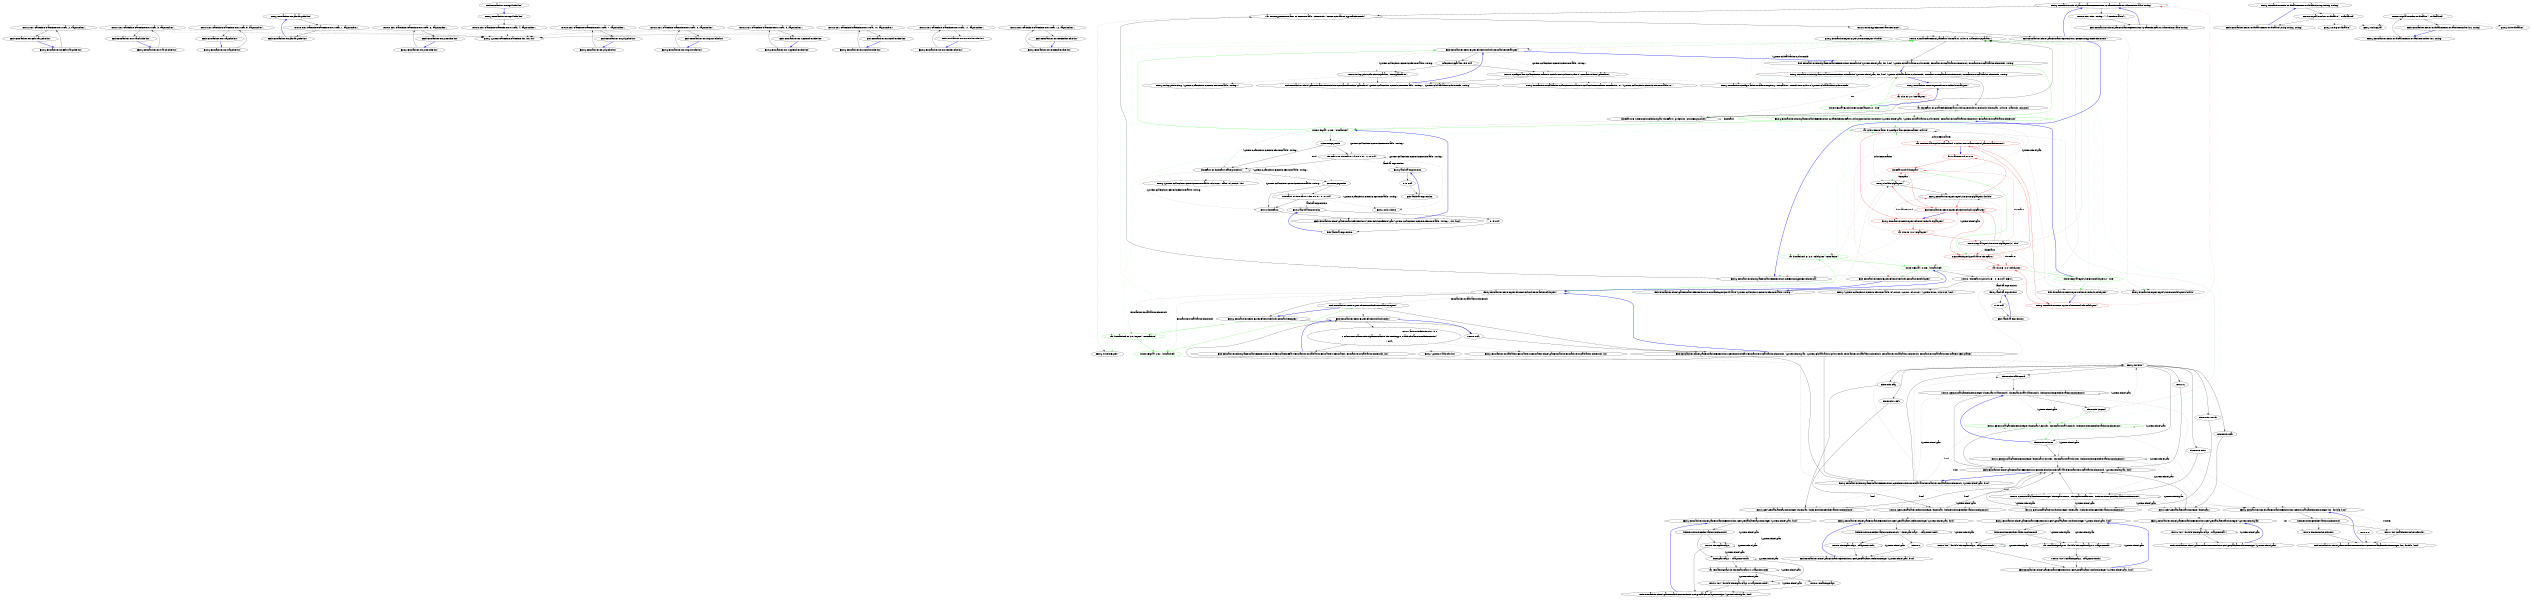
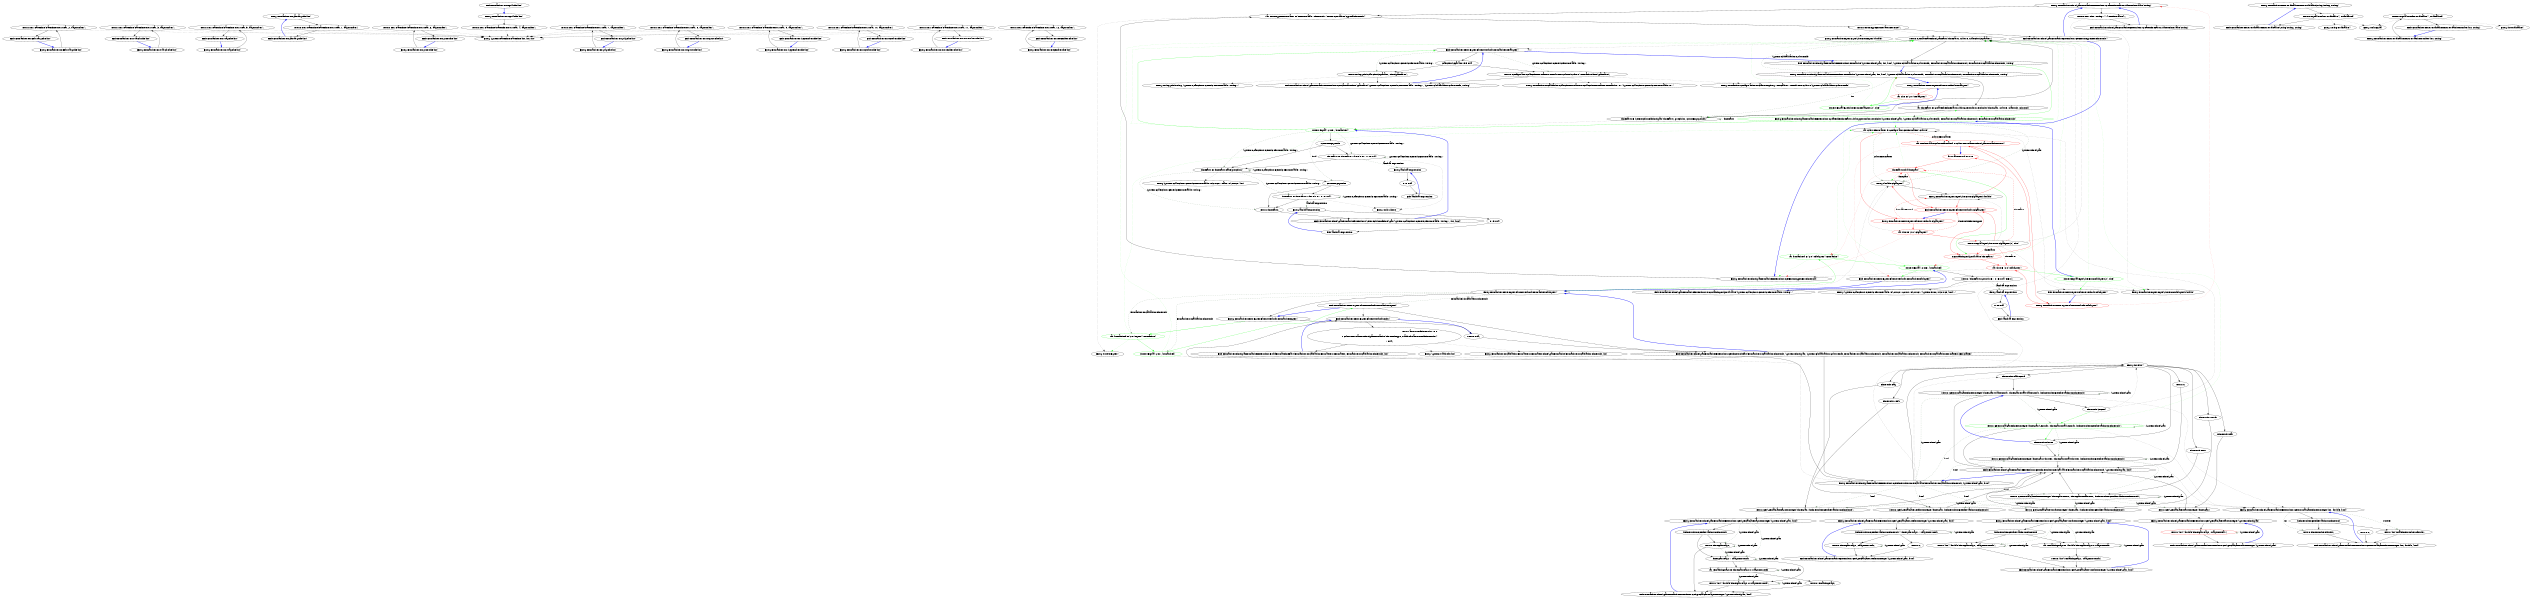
edge "var size = (2.0).Gigabytes()" -> "Exit Humanizer.Tests.Bytes.FluentMethods.Gigabytes()": label "System.TimeSpan" -> "timeUnitsEnumTypes"
node "return (int)((double)timespan.Days / _daysInAYear);": color black -> red
